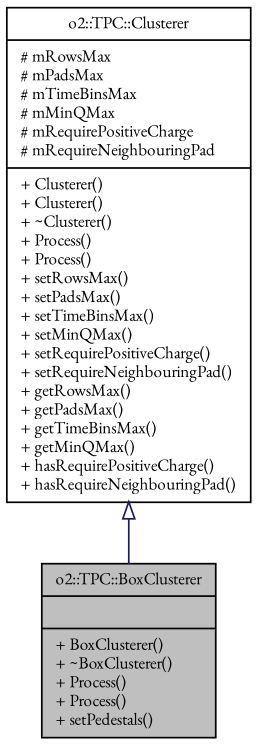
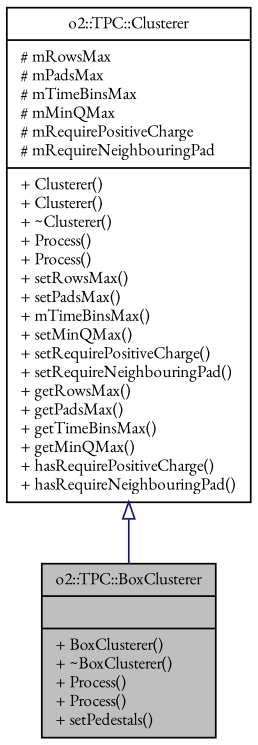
node "o2::TPC::Clusterer": text "+ setTimeBinsMax()" -> "+ mTimeBinsMax()"
